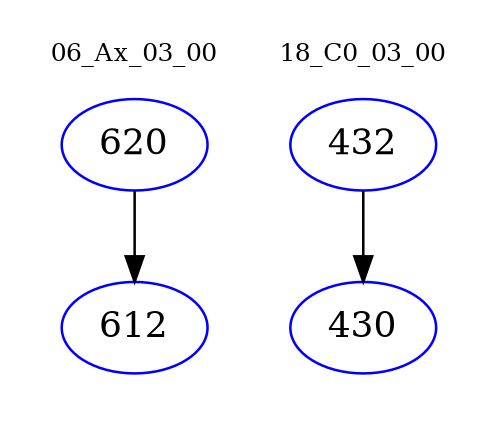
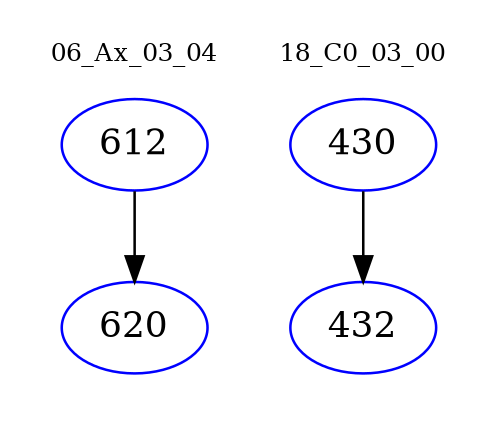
cluster "06_Ax_03_00": label "06_Ax_03_00" -> "06_Ax_03_04"
edge "620" -> "612": reversed
edge "432" -> "430": reversed
